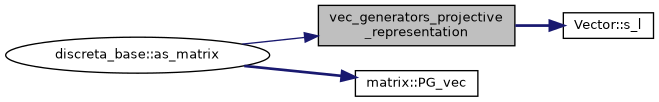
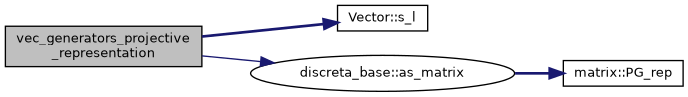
edge "discreta_base::as_matrix" -> "vec_generators_projective _representation": reversed
node "matrix::PG_vec": label "matrix::PG_vec" -> "matrix::PG_rep"
